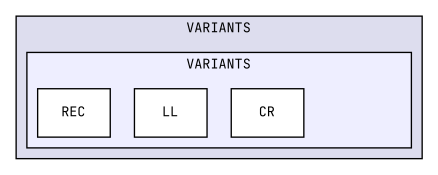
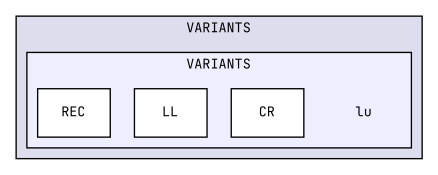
node "lu": added
